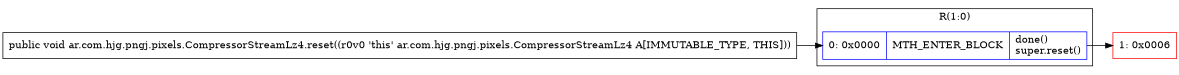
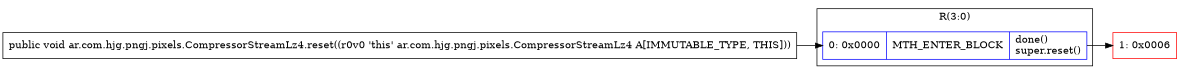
cluster "R(1:0)": label "R(1:0)" -> "R(3:0)"
